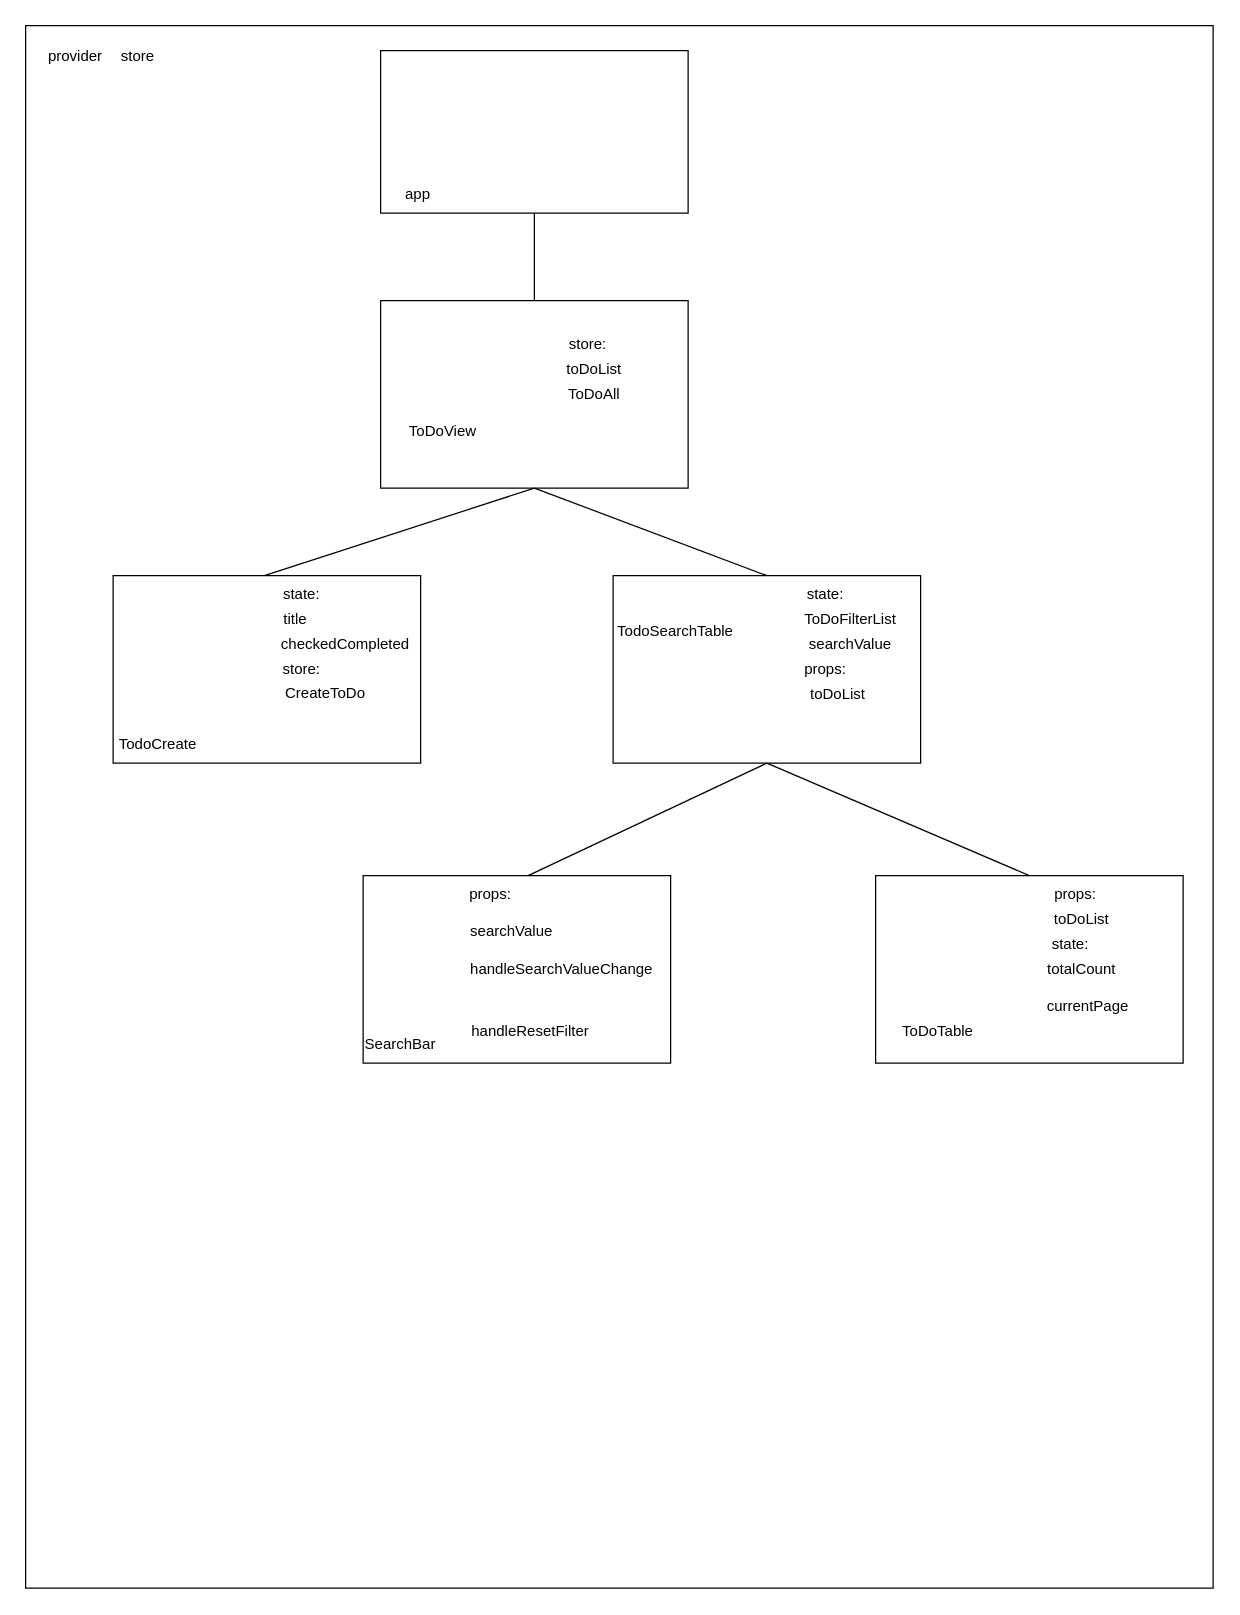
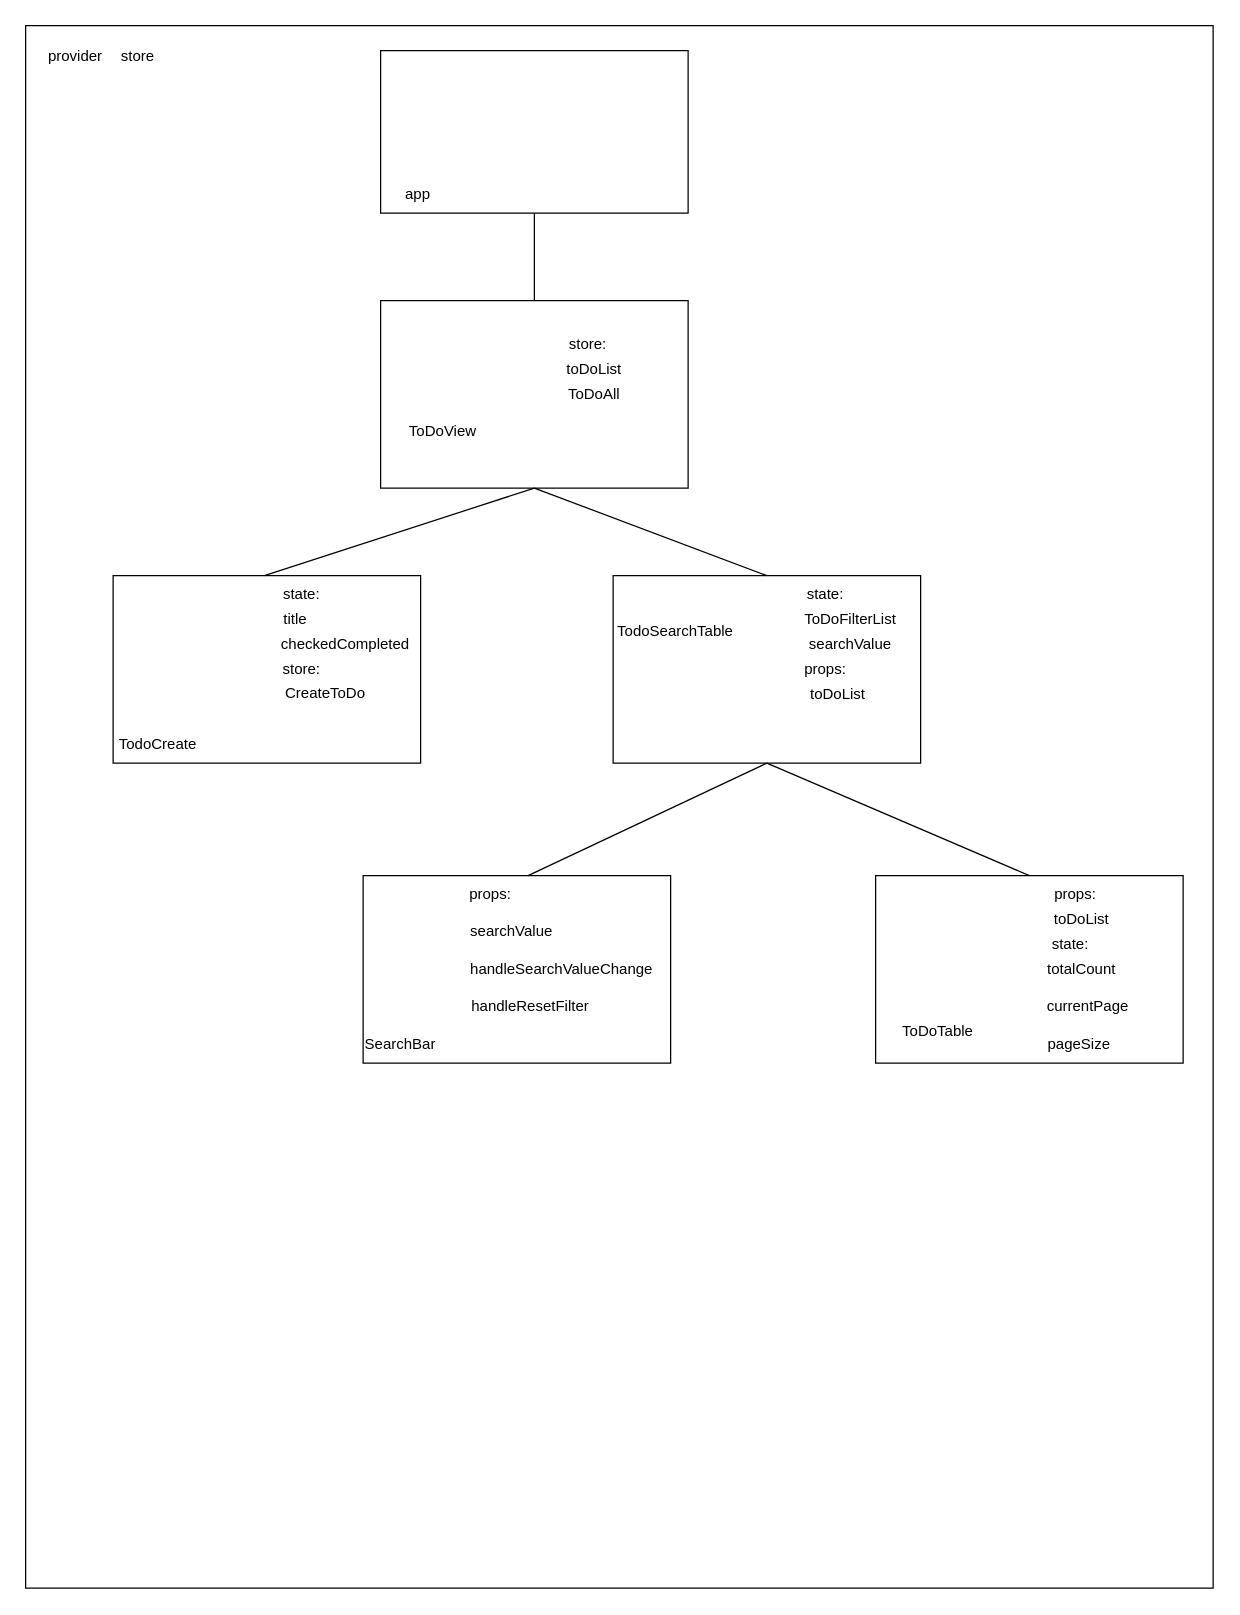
node "handleResetFilter": moved (531, 1032) -> (531, 1007)
node "pageSize": added
